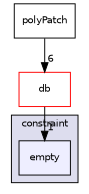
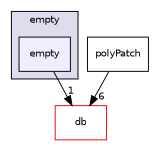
edge "db" -> "empty": reversed
cluster "constraint": label "constraint" -> "empty"
